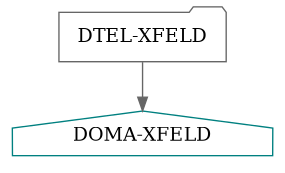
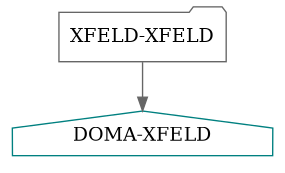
node "DTEL-XFELD": label "DTEL-XFELD" -> "XFELD-XFELD"
